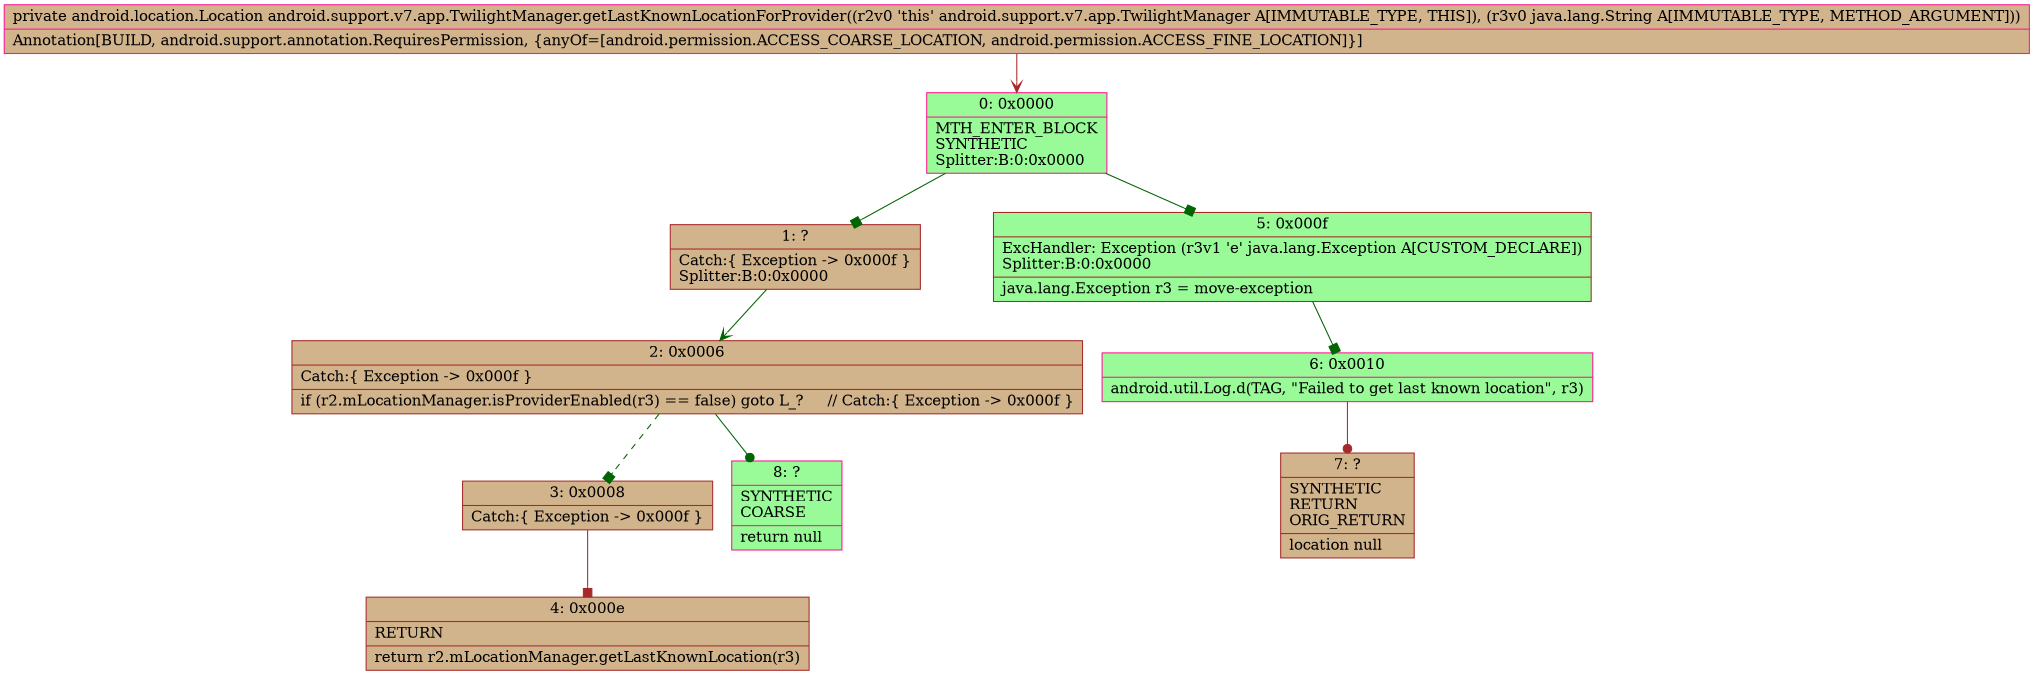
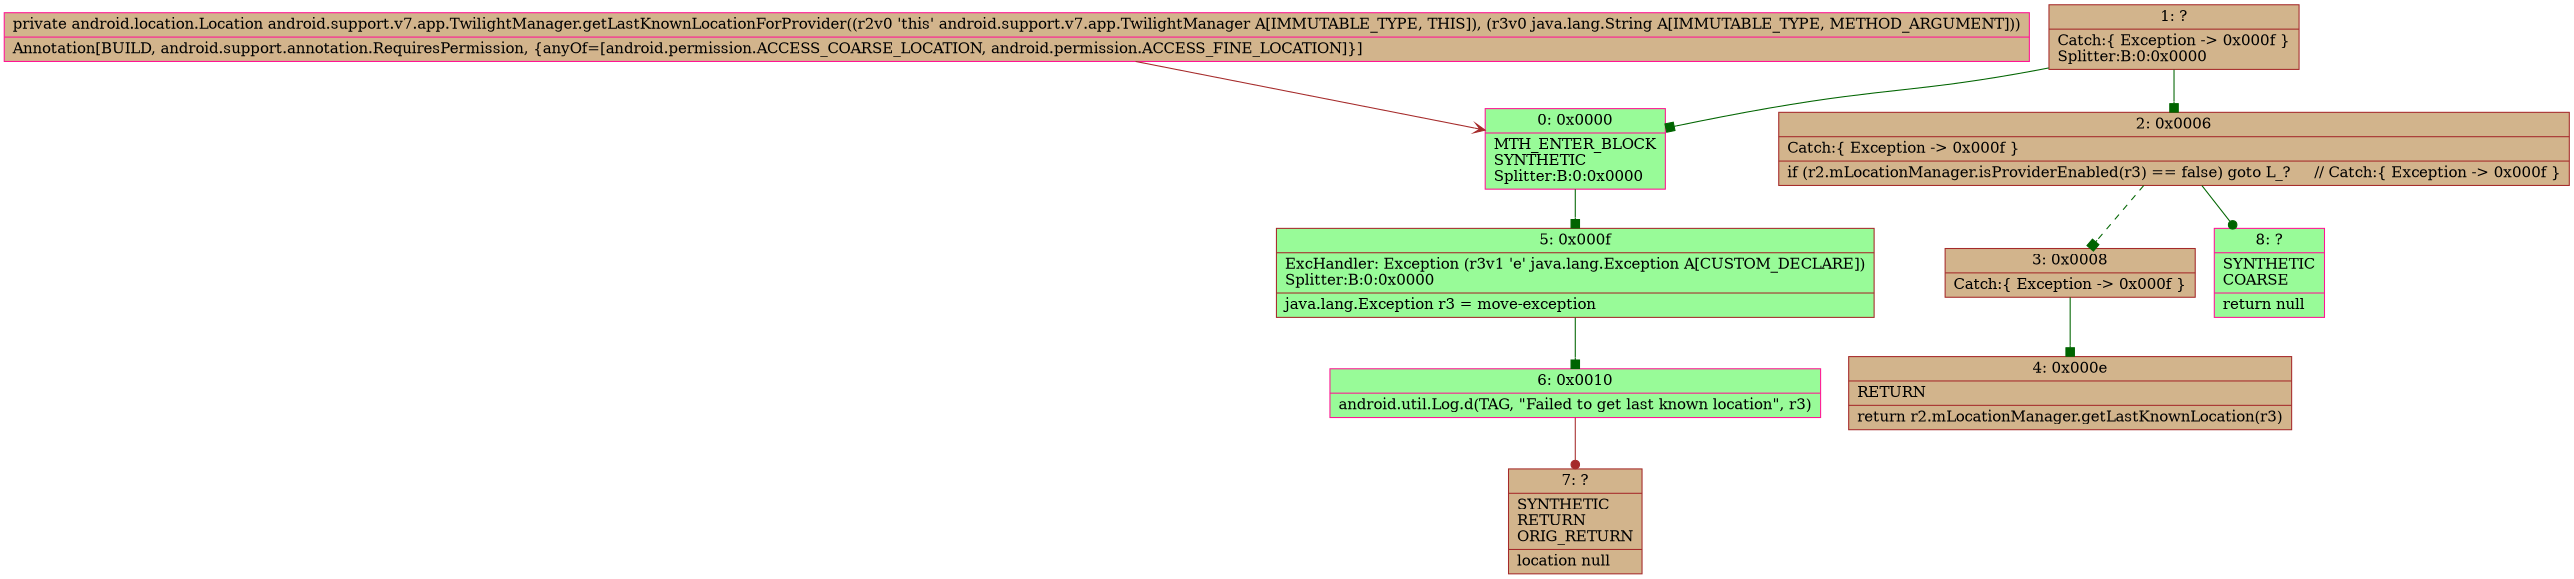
edge "0: 0x0000" -> "1: ?": reversed
edge "1: ?" -> "2: 0x0006": arrowhead vee -> box
edge "3: 0x0008" -> "4: 0x000e": color brown -> darkgreen
